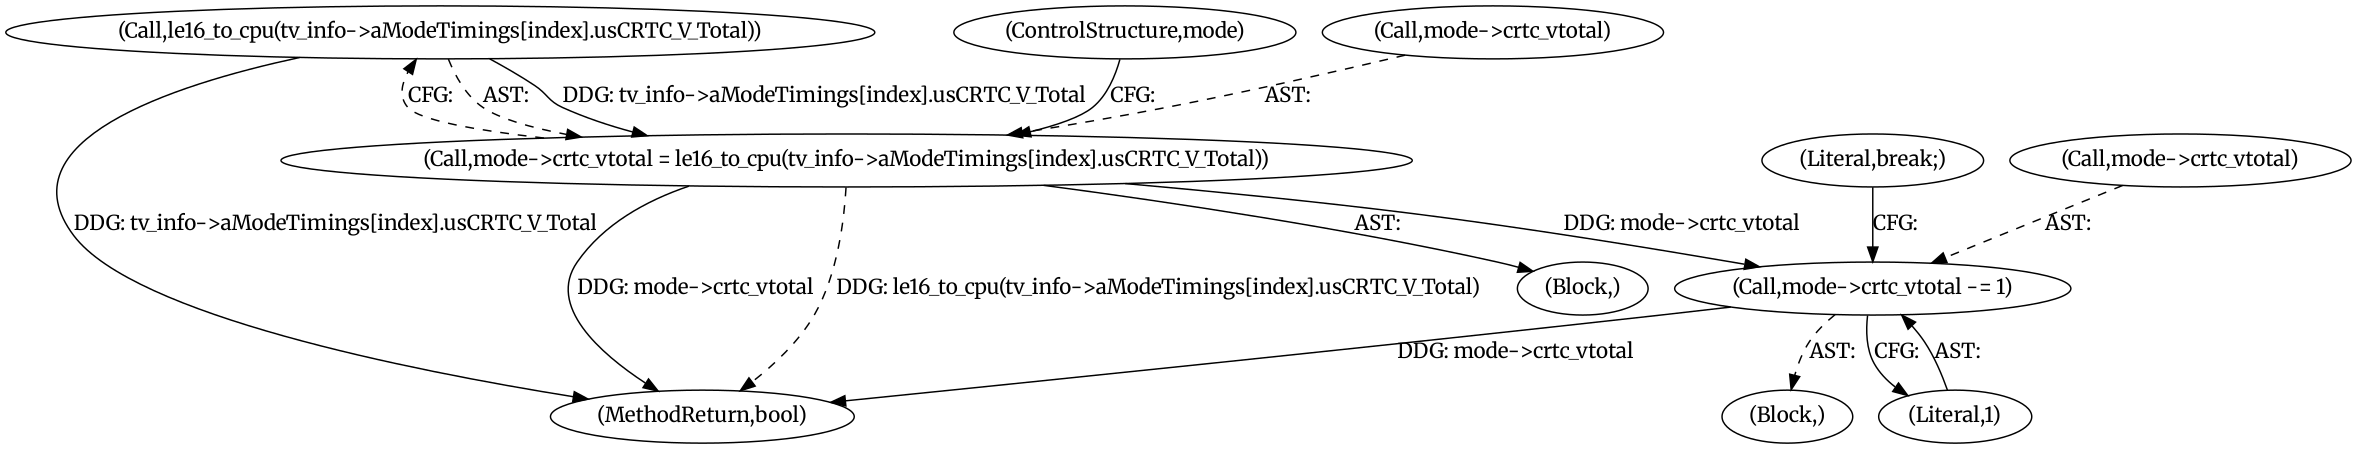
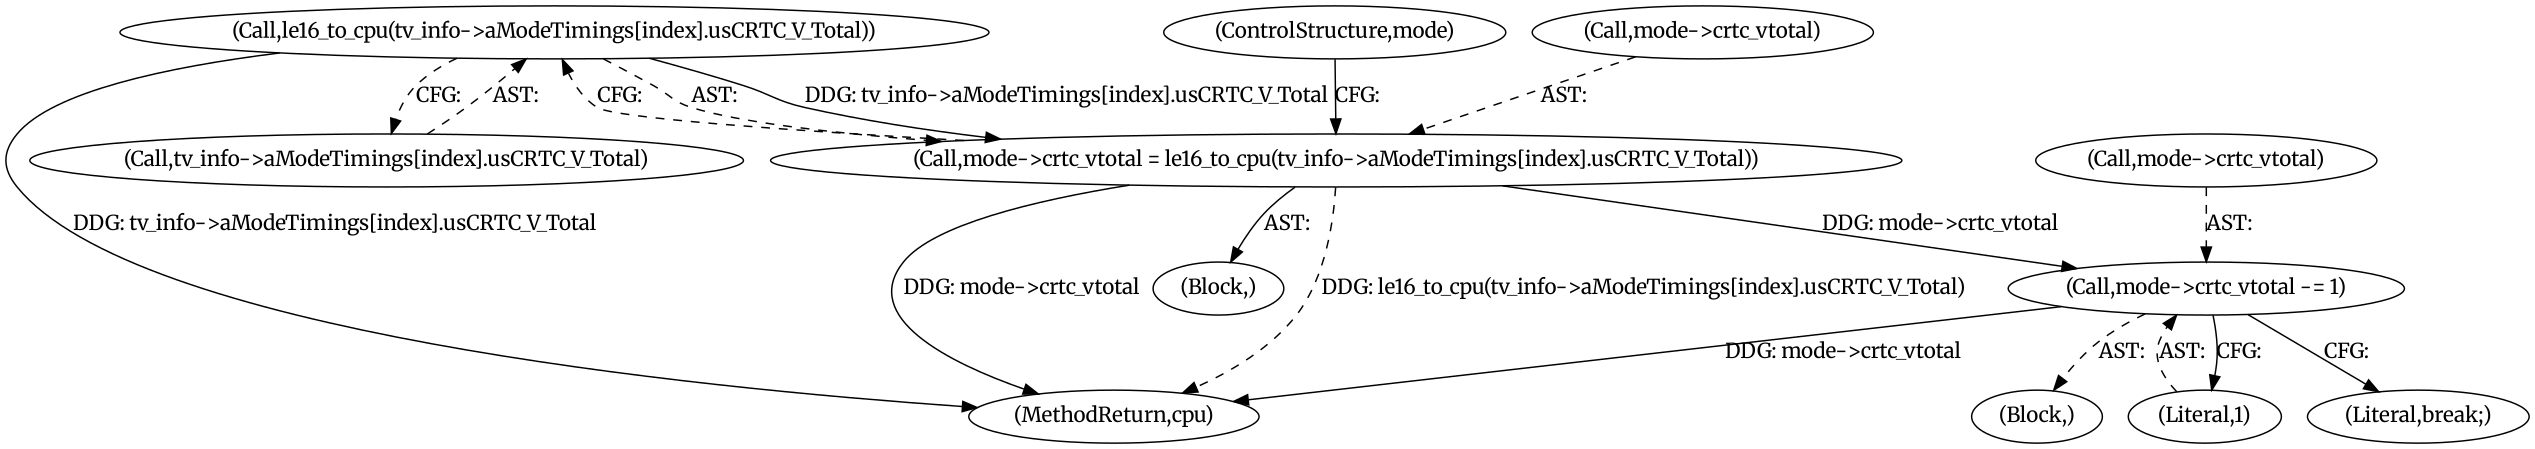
node "(Call,tv_info->aModeTimings[index].usCRTC_V_Total)": added
edge "(Literal,break;)" -> "(Call,mode->crtc_vtotal -= 1)": reversed
edge "(Literal,1)" -> "(Call,mode->crtc_vtotal -= 1)": style solid -> dashed
node "(MethodReturn,bool)": label "(MethodReturn,bool)" -> "(MethodReturn,cpu)"
